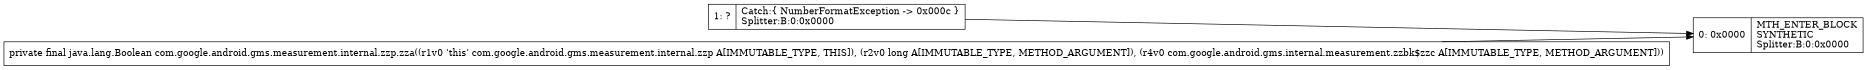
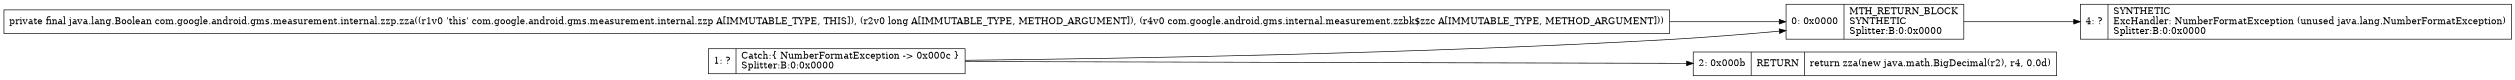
node "4: ?": added
node "0: 0x0000": text "MTH_ENTER_BLOCK" -> "MTH_RETURN_BLOCK"
node "2: 0x000b": added
